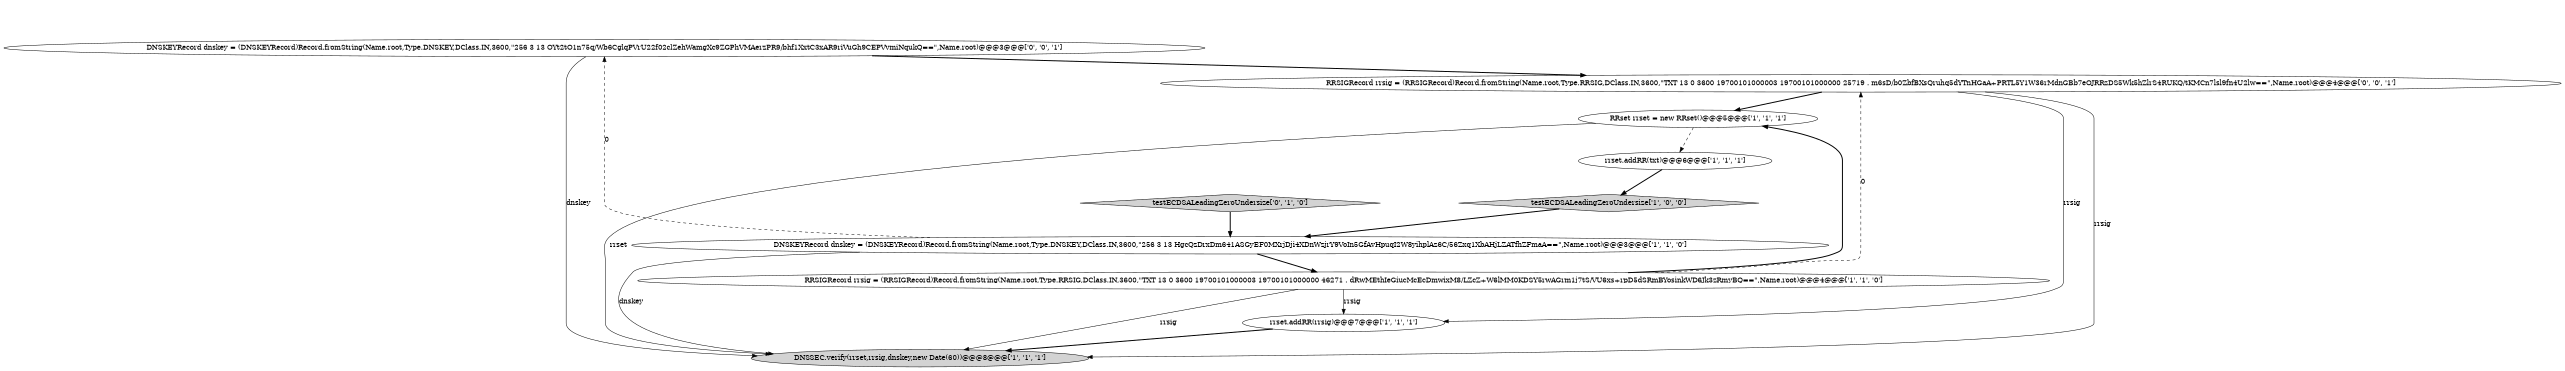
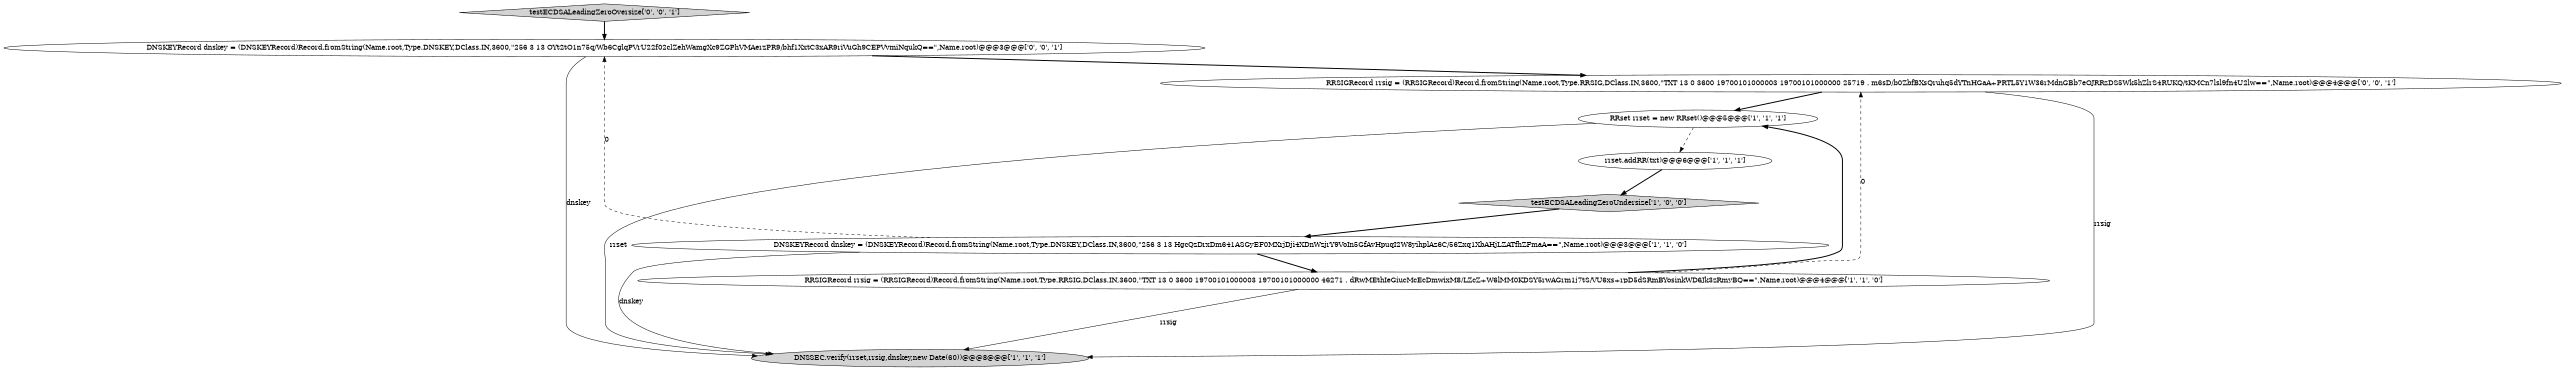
node "testECDSALeadingZeroOversize['0', '0', '1']": added
node "testECDSALeadingZeroUndersize['0', '1', '0']": removed
node "rrset.addRR(rrsig)@@@7@@@['1', '1', '1']": removed
